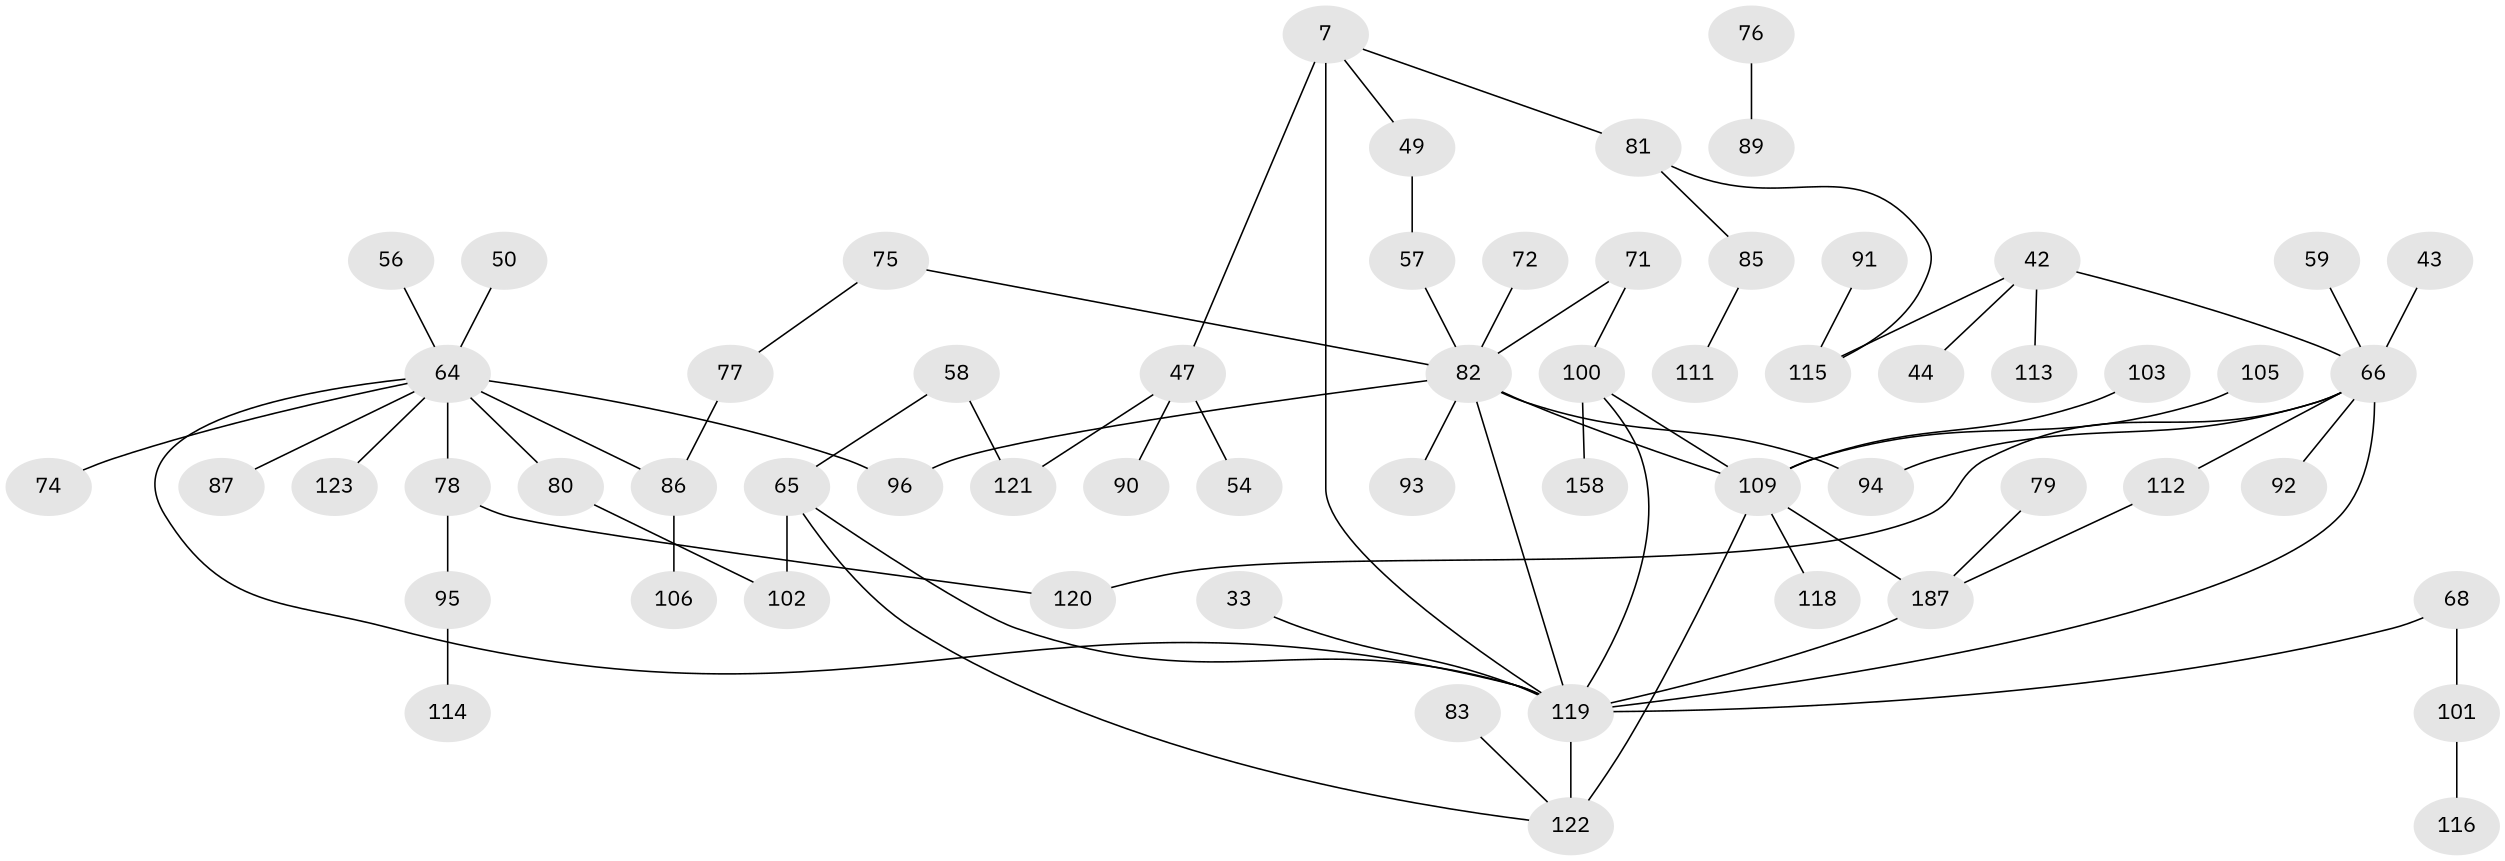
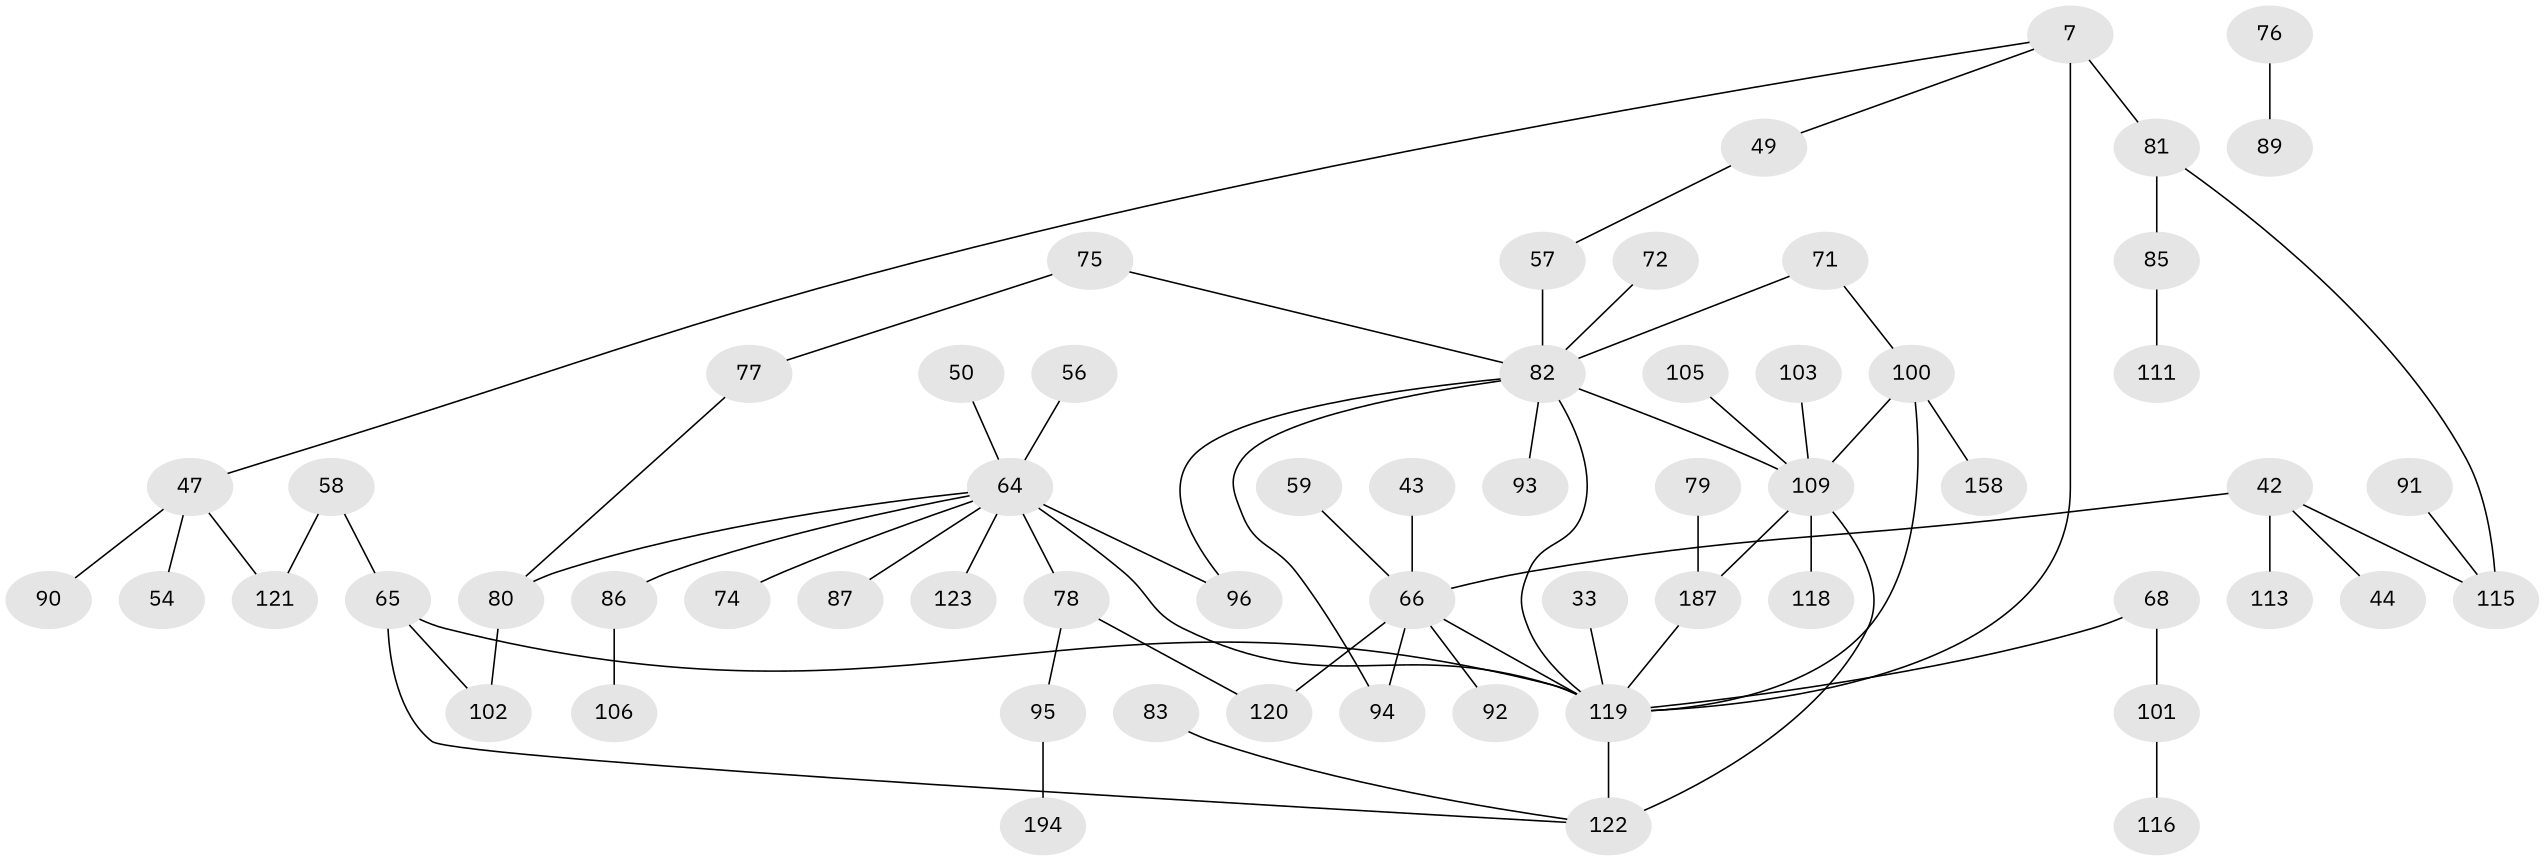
edge "77" -- "86": now "77" -- "80"
node "112": removed
node "114": label "114" -> "194"
